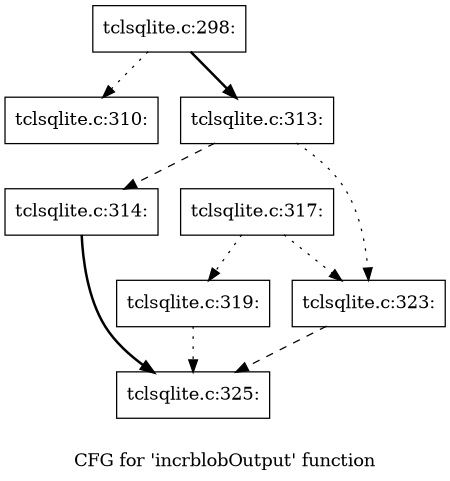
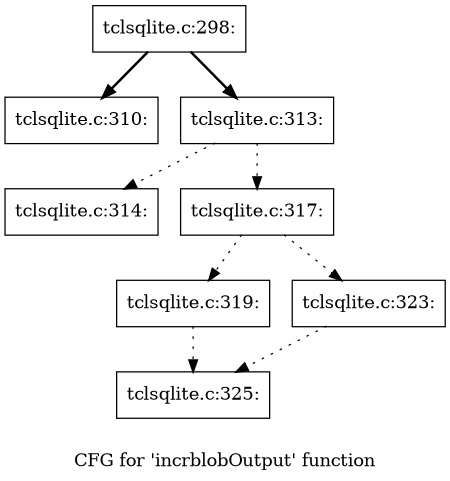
edge "tclsqlite.c:298:" -> "tclsqlite.c:310:": style dotted -> bold
edge "tclsqlite.c:313:" -> "tclsqlite.c:314:": style dashed -> dotted
edge "tclsqlite.c:313:" -> "tclsqlite.c:323:": now "tclsqlite.c:313:" -> "tclsqlite.c:317:"
edge "tclsqlite.c:314:" -> "tclsqlite.c:325:": removed
edge "tclsqlite.c:323:" -> "tclsqlite.c:325:": style dashed -> dotted
